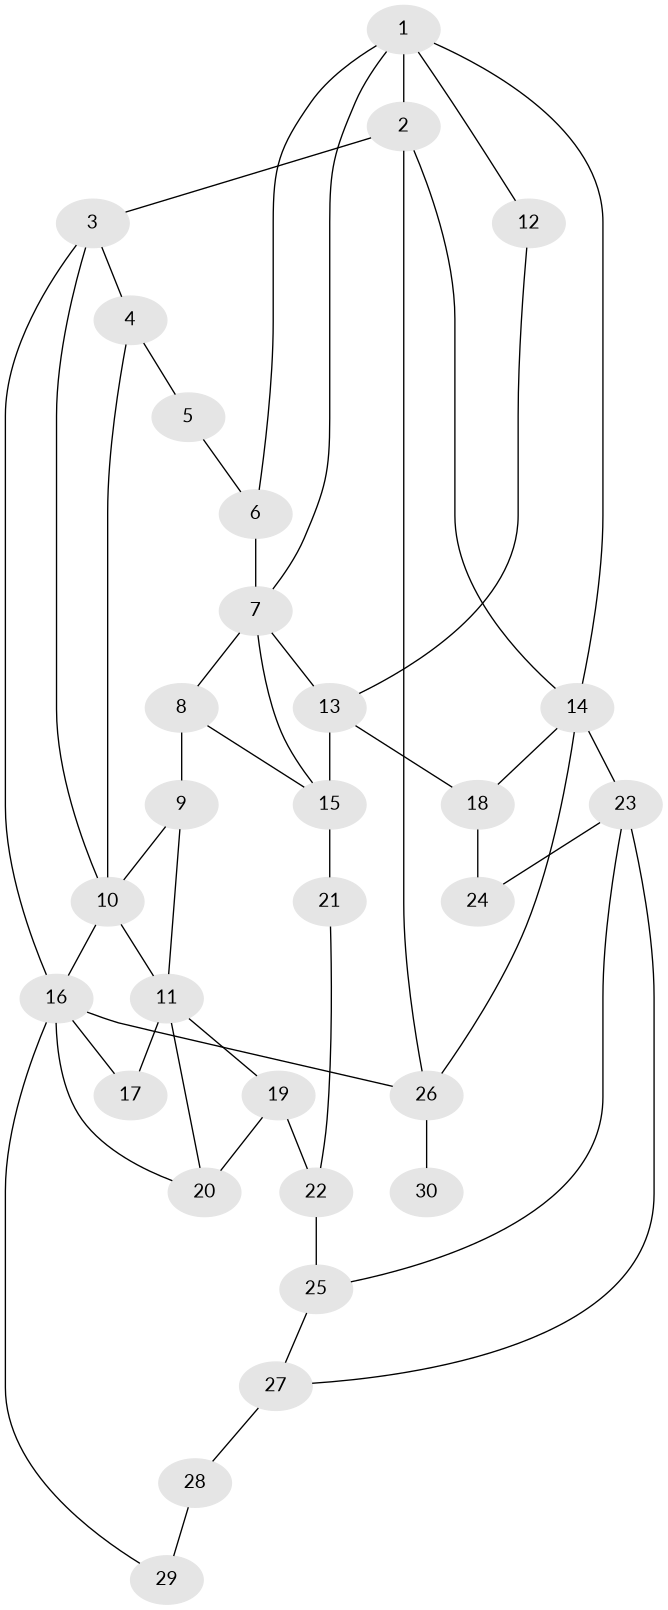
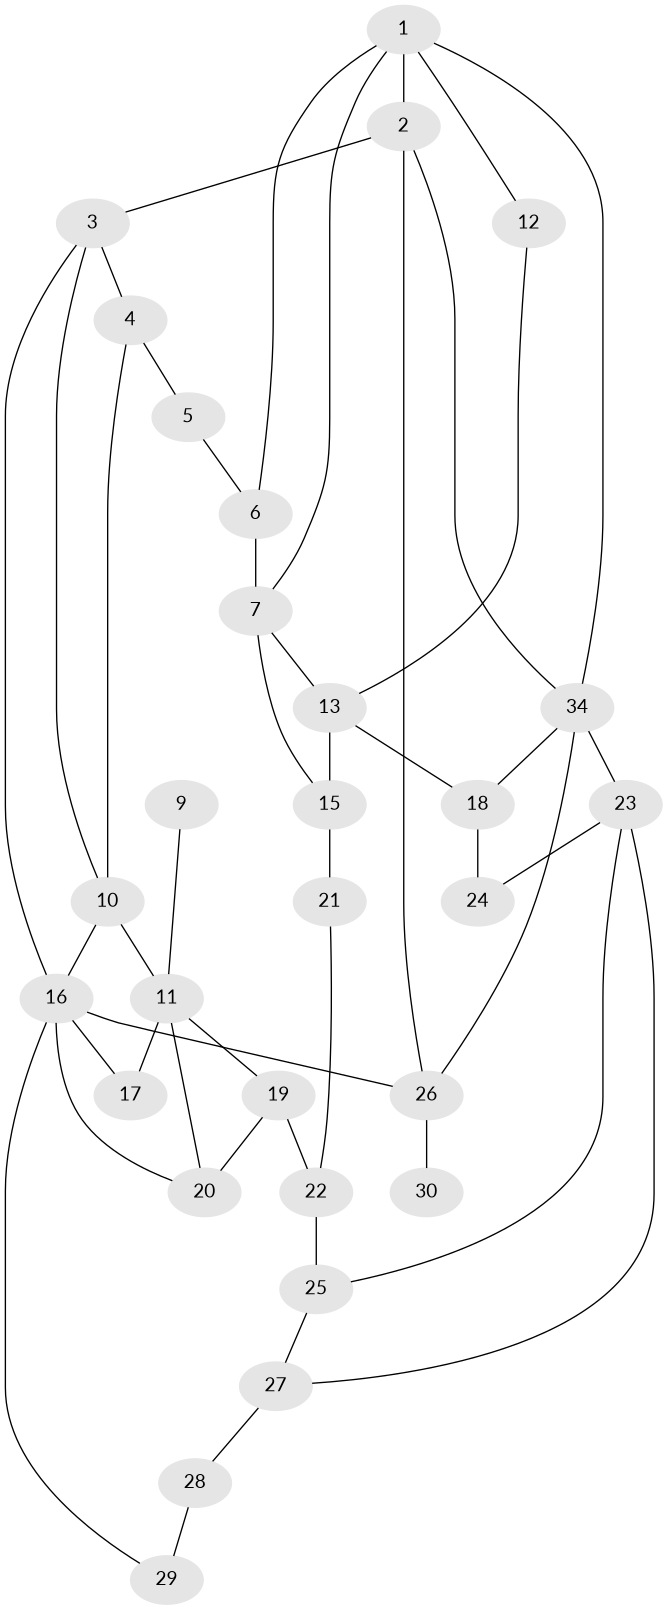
node "8": removed
node "14": label "14" -> "34"
edge "9" -- "10": removed
